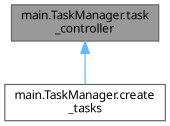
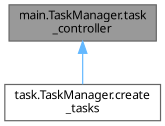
node "main.TaskManager.create _tasks": label "main.TaskManager.create _tasks" -> "task.TaskManager.create _tasks"
